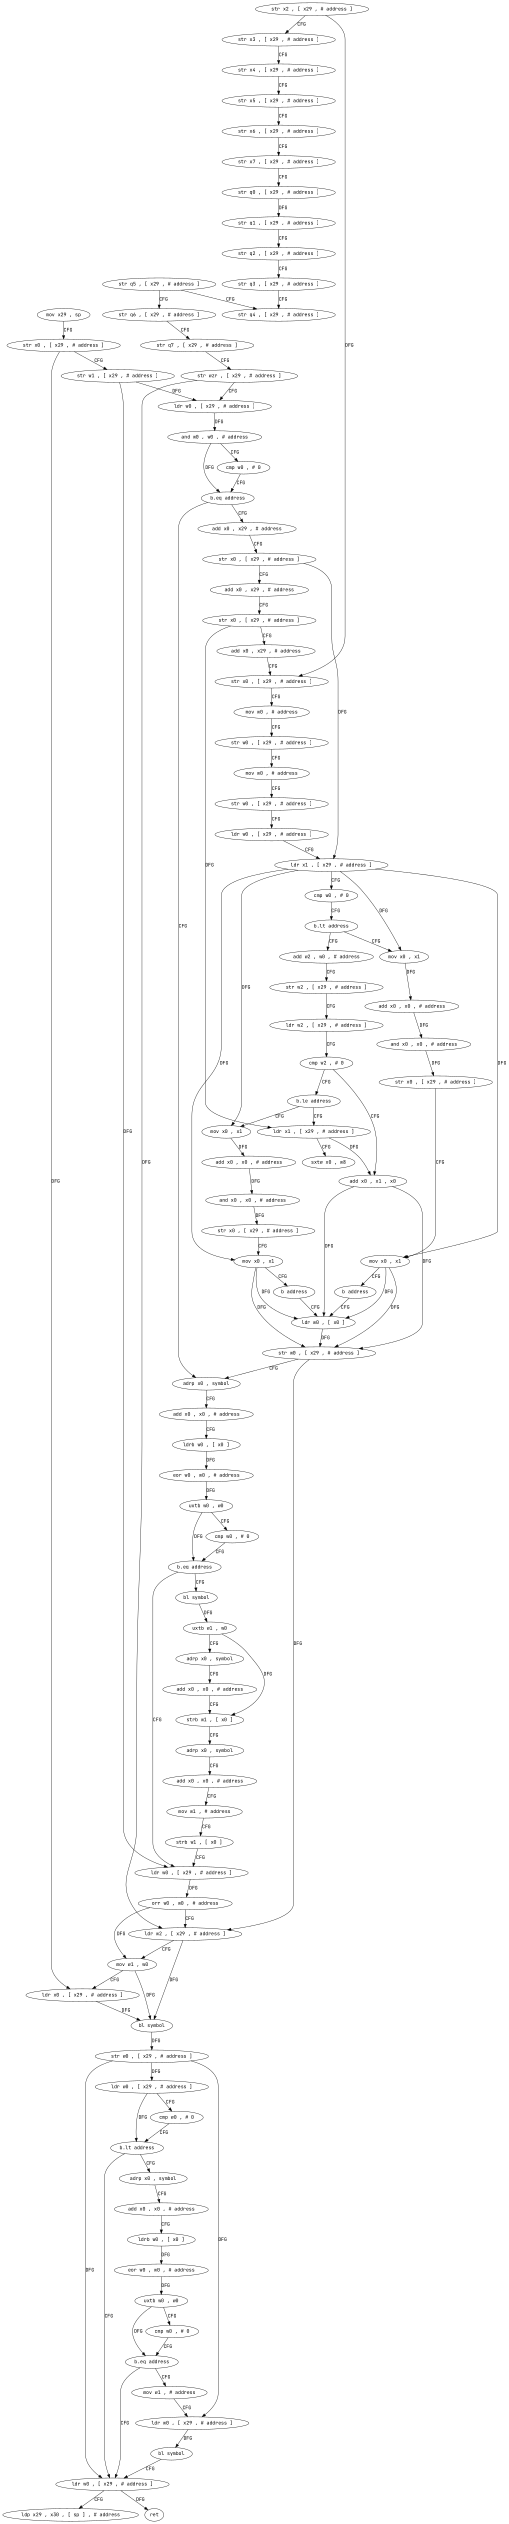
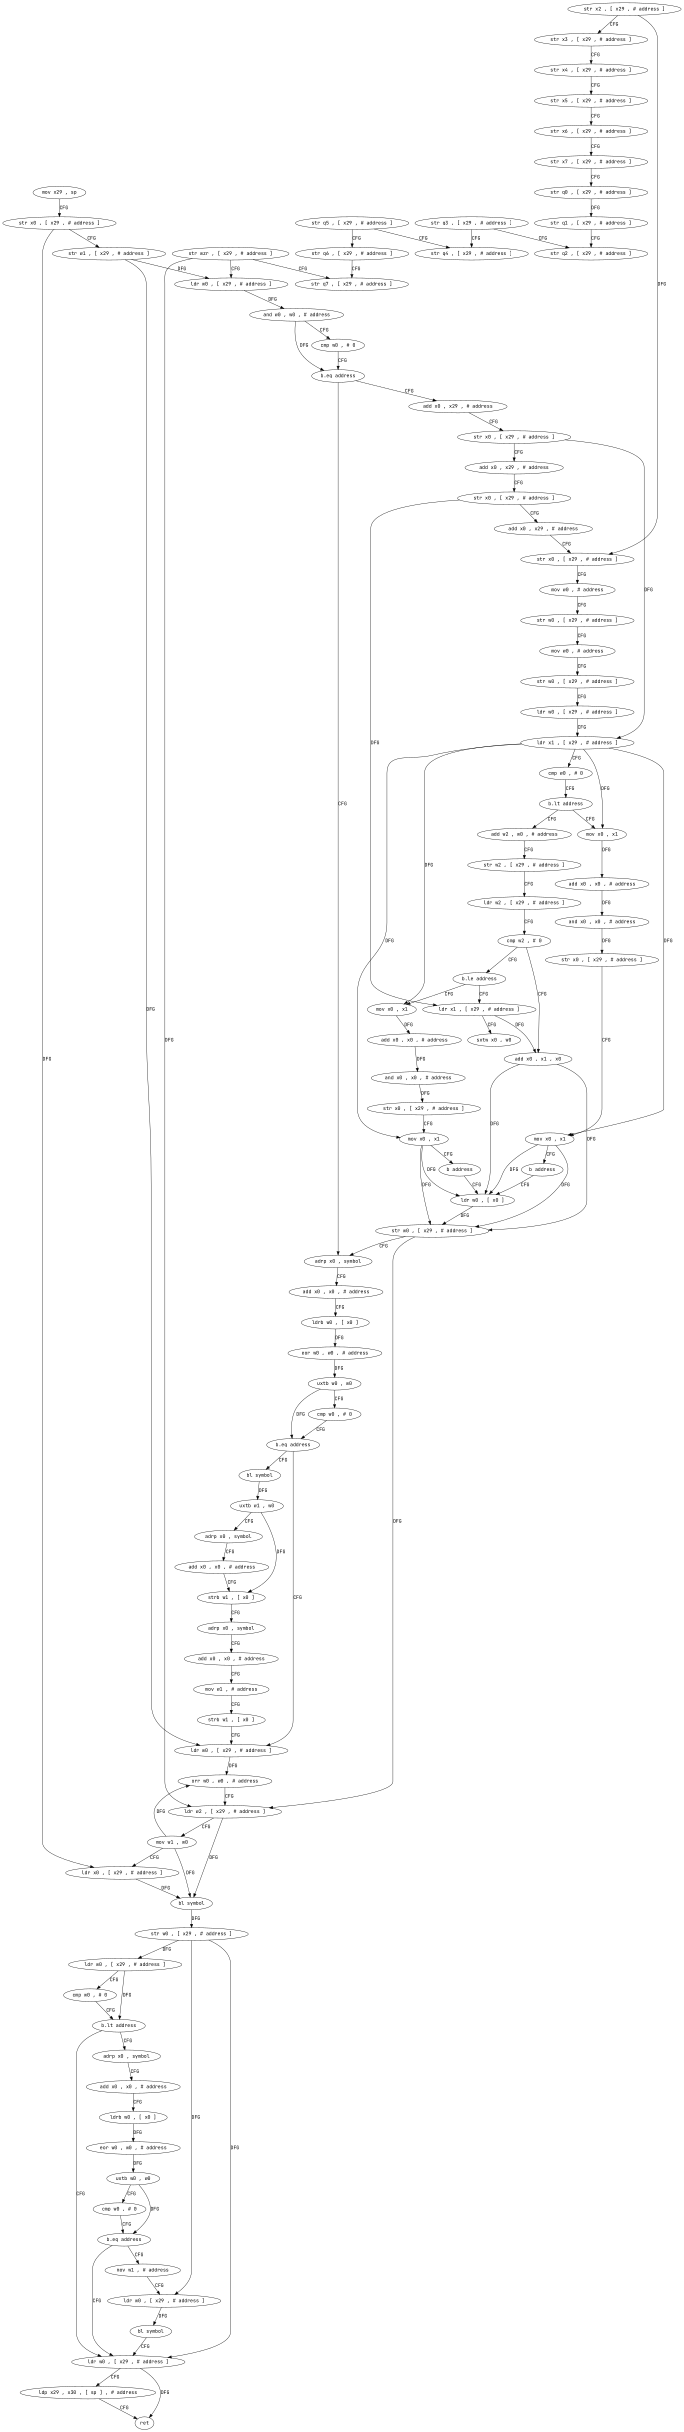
edge "str q2 , [ x29 , # address ]" -> "str q3 , [ x29 , # address ]": reversed
edge "str q7 , [ x29 , # address ]" -> "str wzr , [ x29 , # address ]": reversed
node "sxtw x0 , w8": label "sxtw x0 , w8" -> "sxtw x0 , w0"
edge "orr w0 , w0 , # address" -> "mov w1 , w0": reversed
edge "ldp x29 , x30 , [ sp ] , # address" -> "ret": added, label "CFG"
